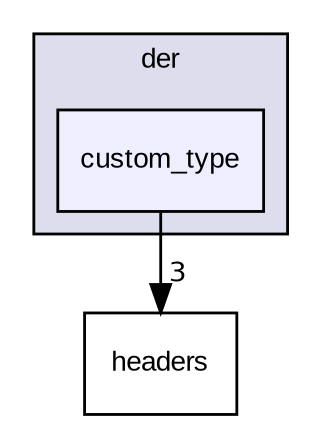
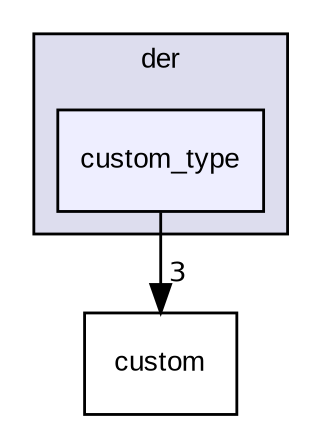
node "headers": label "headers" -> "custom"
